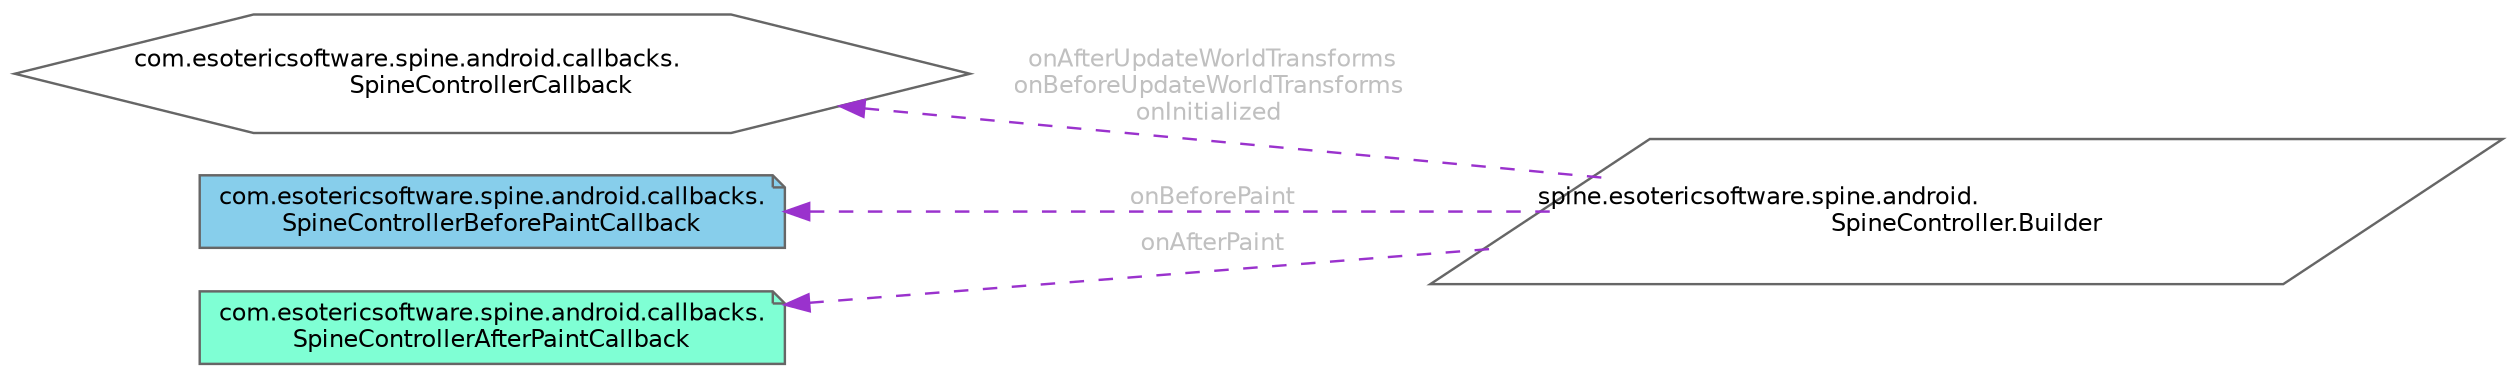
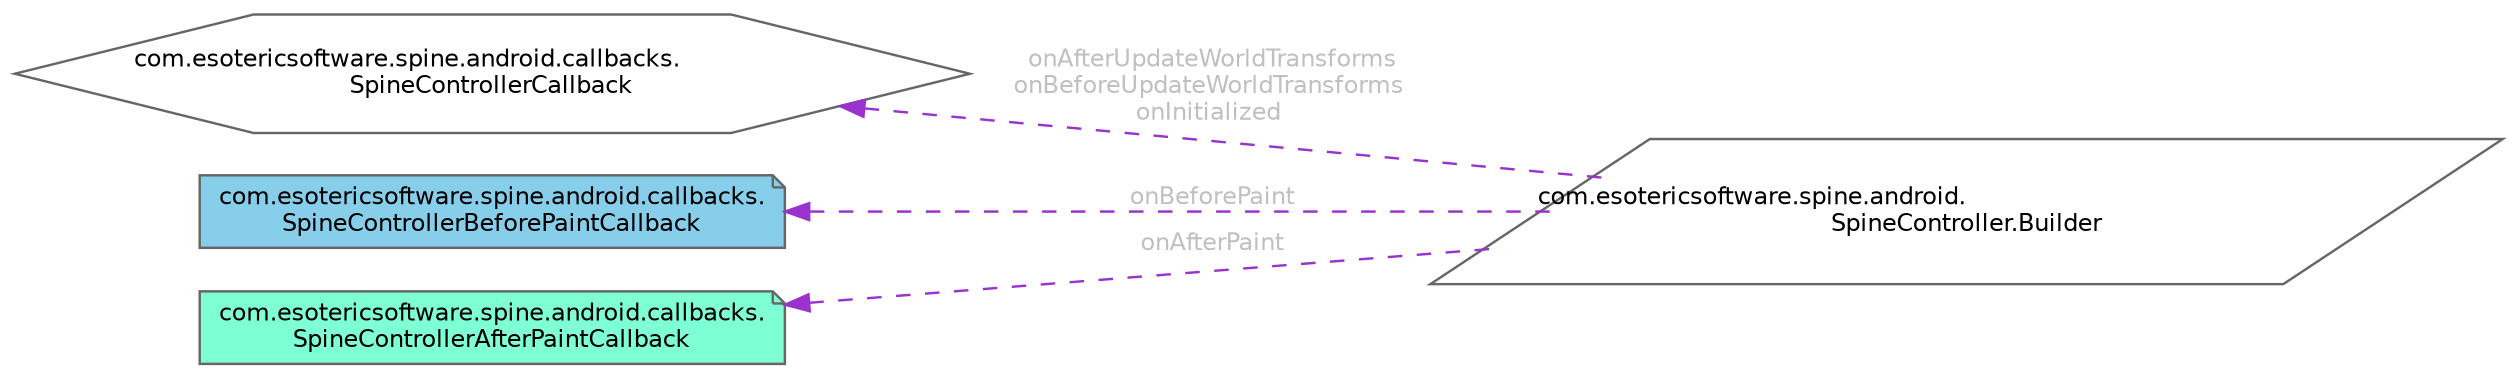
node "spine.esotericsoftware.spine.android. SpineController.Builder": label "spine.esotericsoftware.spine.android. SpineController.Builder" -> "com.esotericsoftware.spine.android. SpineController.Builder"
